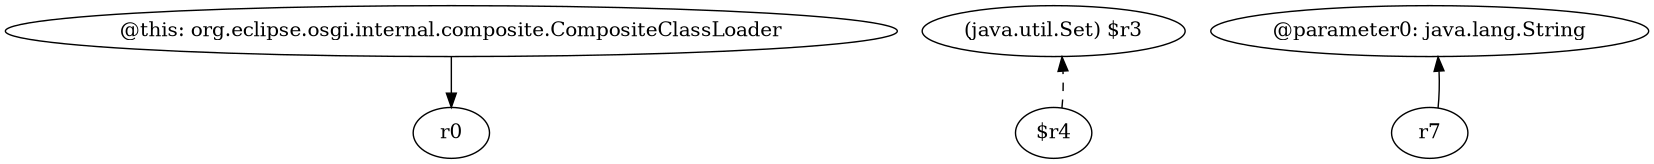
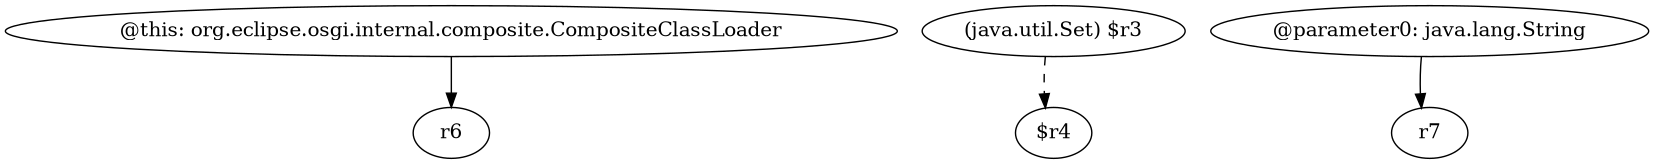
edge "$r4" -> "(java.util.Set) $r3": reversed
edge "r7" -> "@parameter0: java.lang.String": reversed
node "r0": label "r0" -> "r6"
